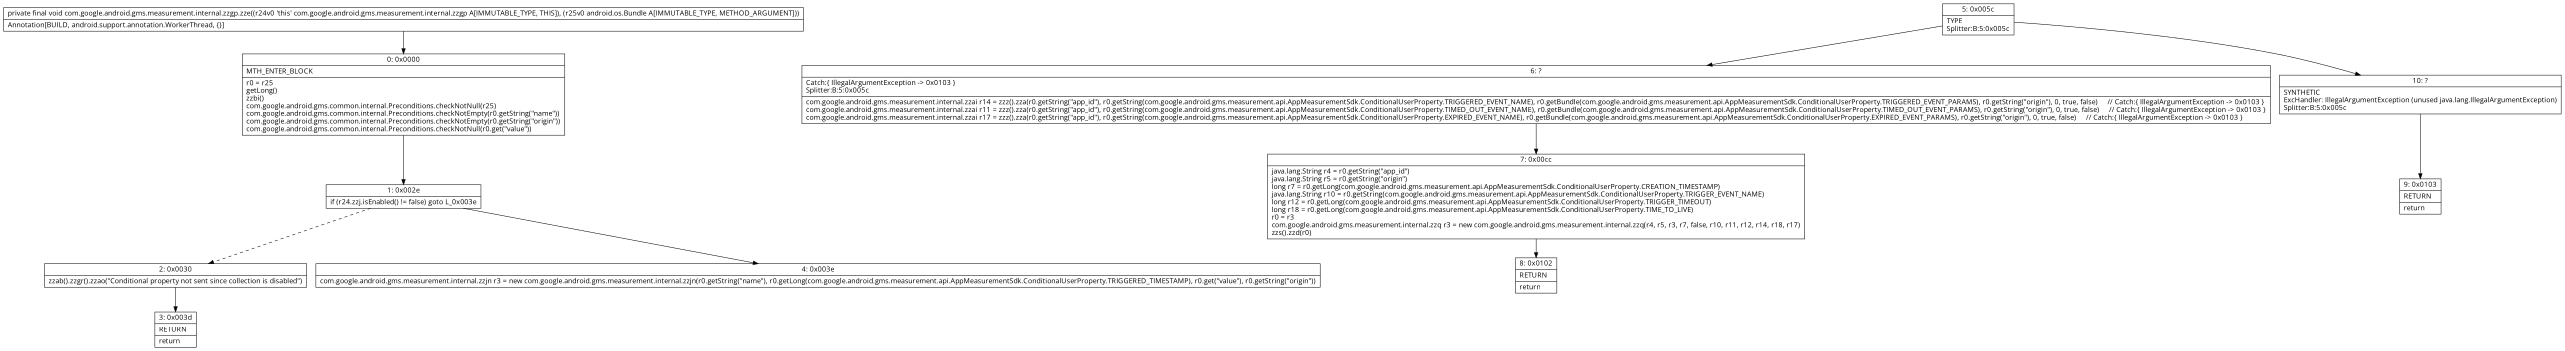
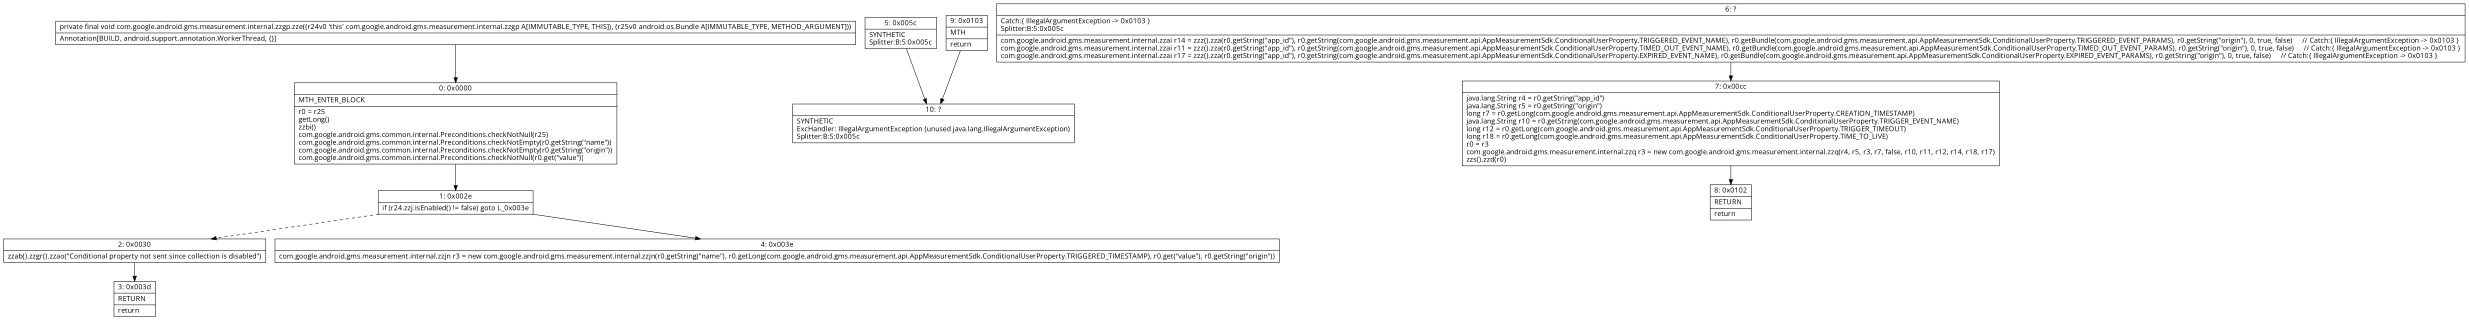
node "5: 0x005c": text "TYPE" -> "SYNTHETIC"
edge "5: 0x005c" -> "6: ?": removed
edge "10: ?" -> "9: 0x0103": reversed
node "9: 0x0103": text "RETURN" -> "MTH"
